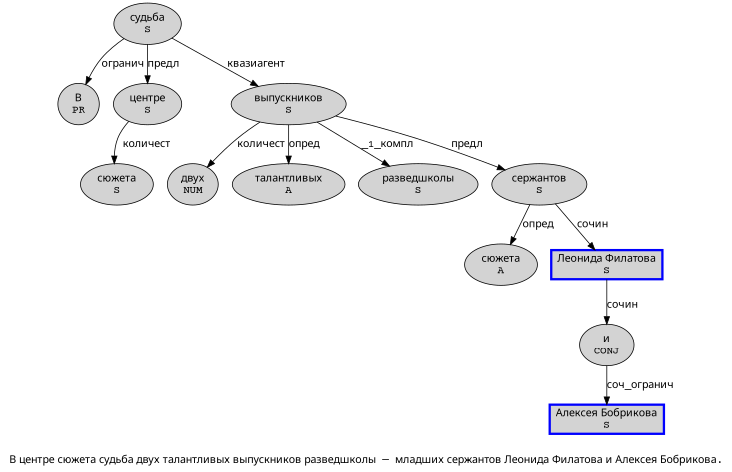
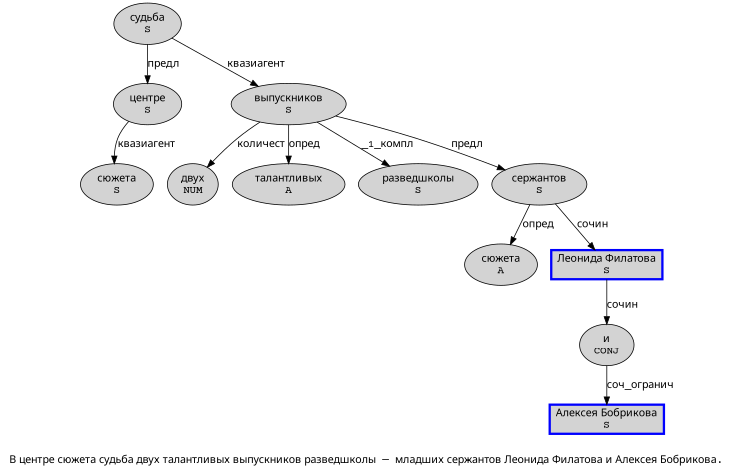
node "В PR": removed
edge "центре S" -> "сюжета S": label "количест" -> "квазиагент"
